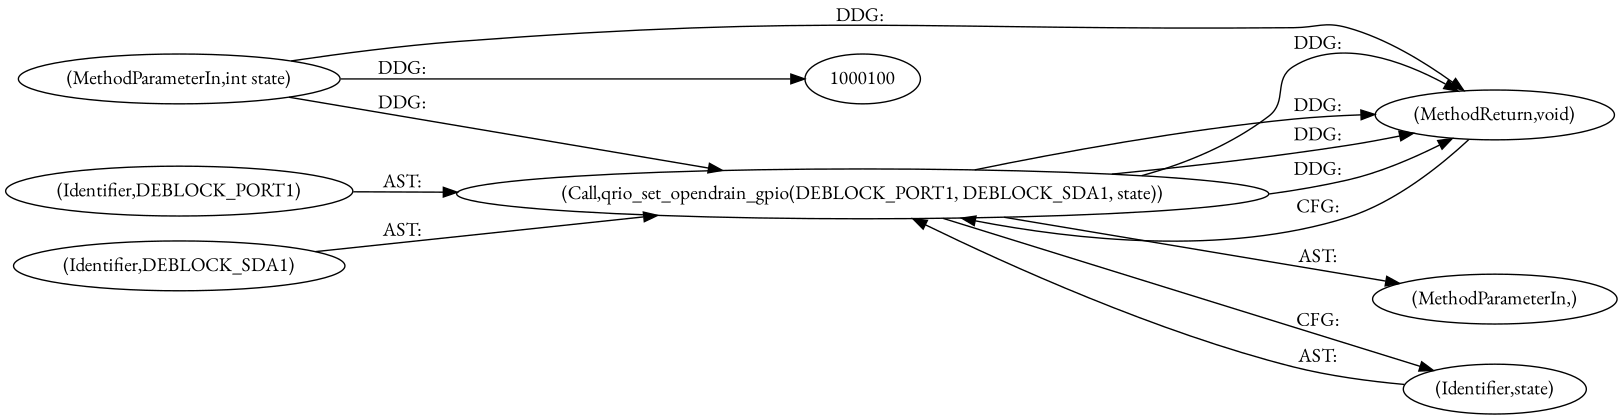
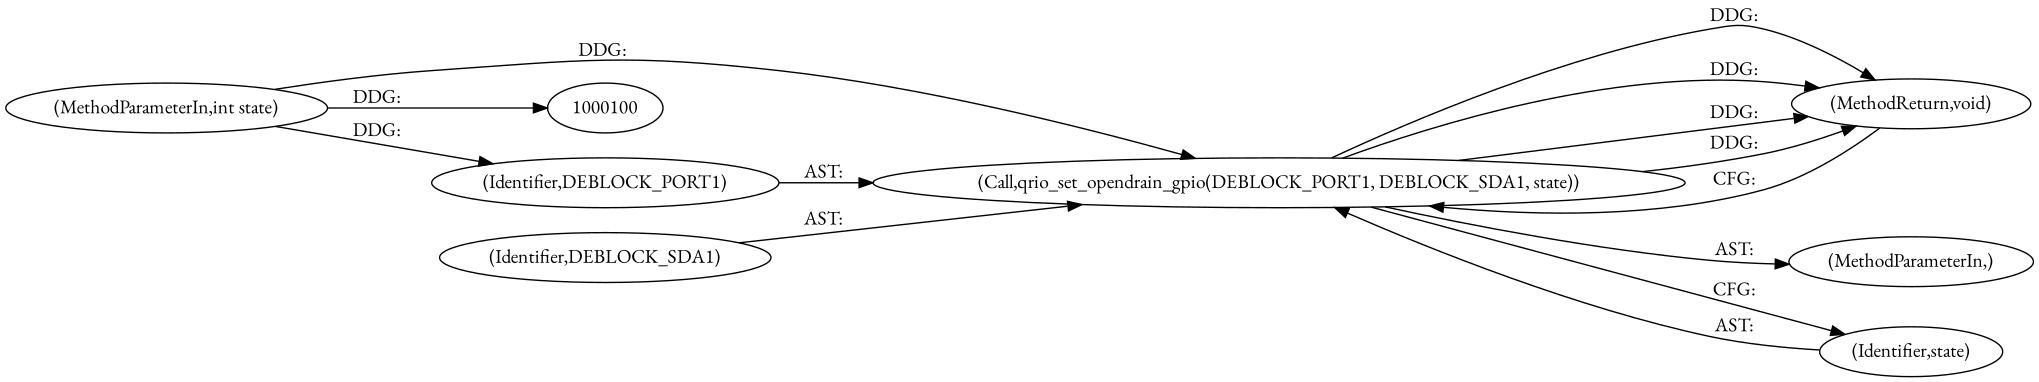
edge "(MethodParameterIn,int state)" -> "(MethodReturn,void)": now "(MethodParameterIn,int state)" -> "(Identifier,DEBLOCK_PORT1)"
